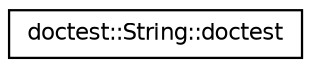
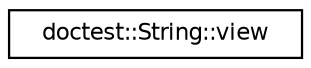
node "doctest::String::doctest": label "doctest::String::doctest" -> "doctest::String::view"
